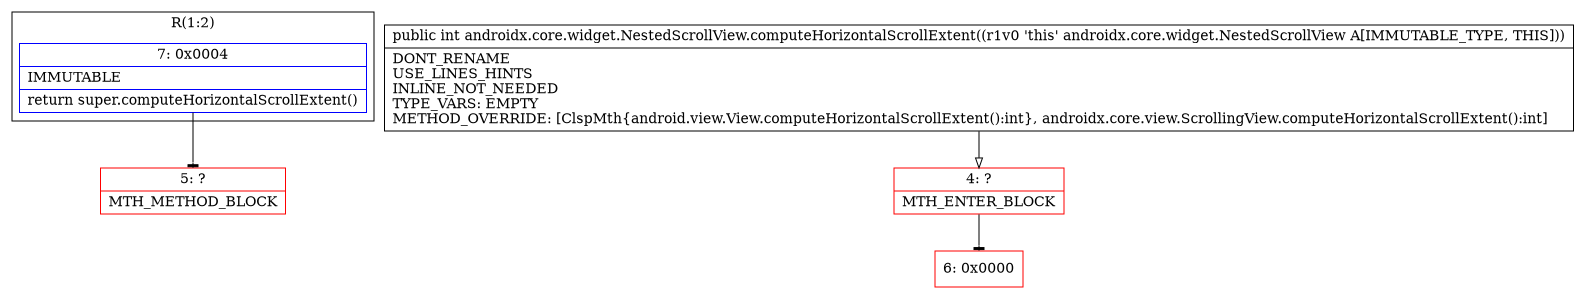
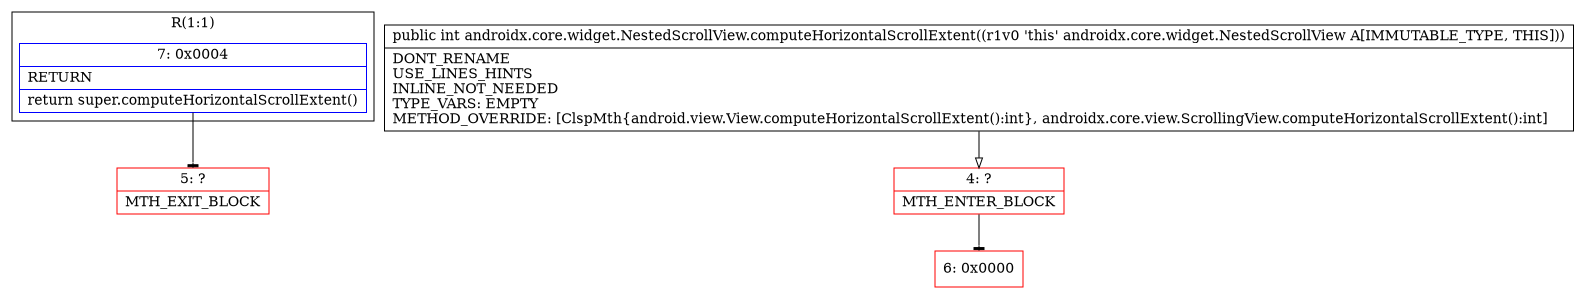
cluster "R(1:2)": label "R(1:2)" -> "R(1:1)"
node "7: 0x0004": text "IMMUTABLE" -> "RETURN"
node "5: ?": text "MTH_METHOD_BLOCK" -> "MTH_EXIT_BLOCK"
